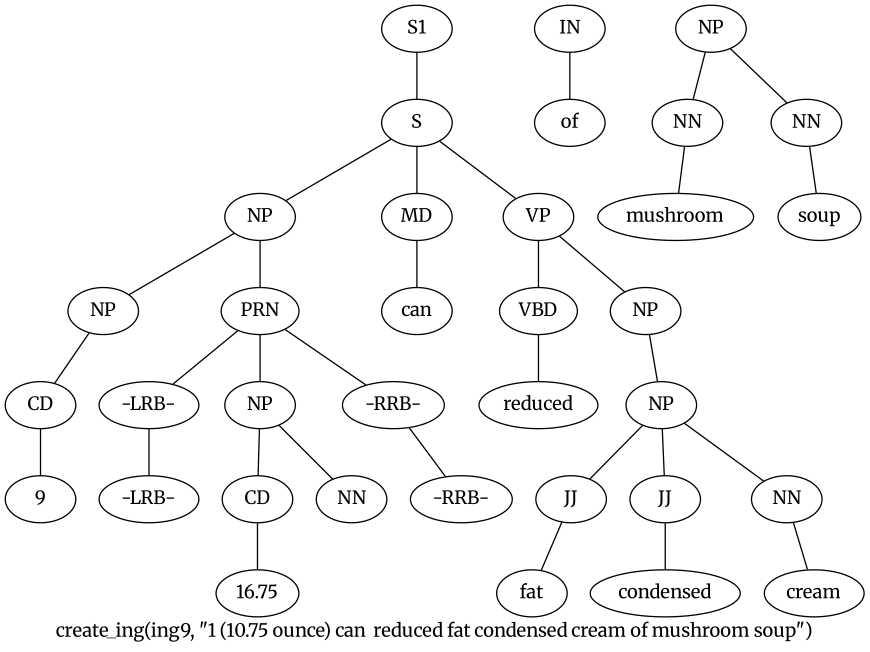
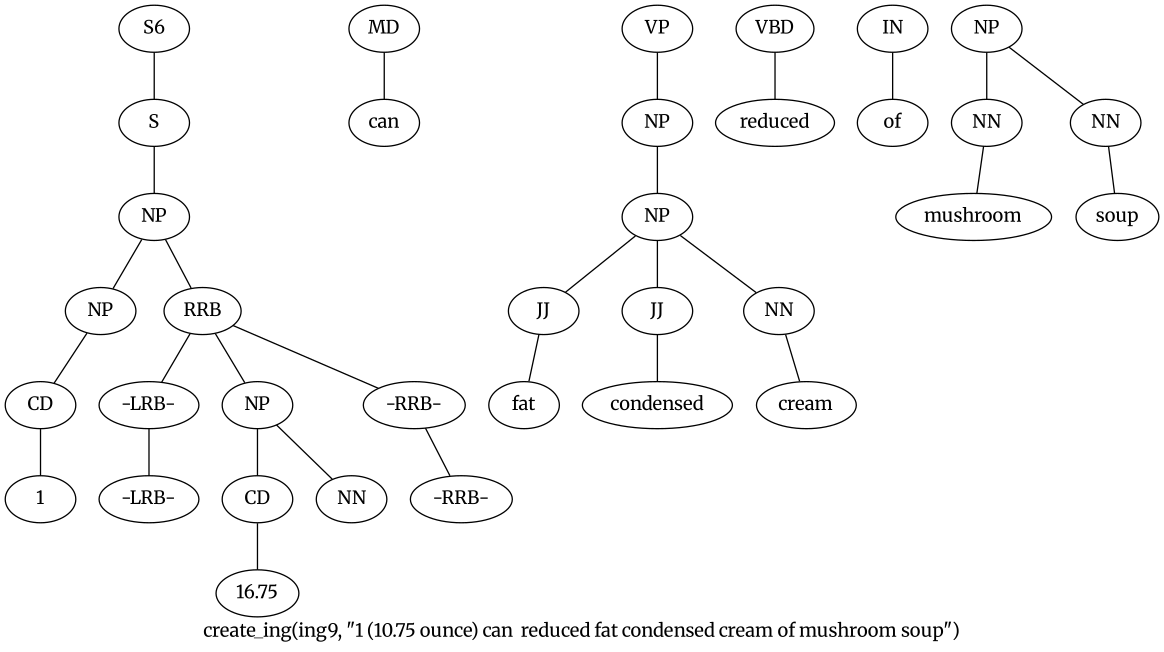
node "S1": label "S1" -> "S6"
edge "S" -- "MD": removed
edge "S" -- "VP": removed
edge "VP" -- "VBD": removed
node "PRN": label "PRN" -> "RRB"
node "9": label "9" -> "1"
